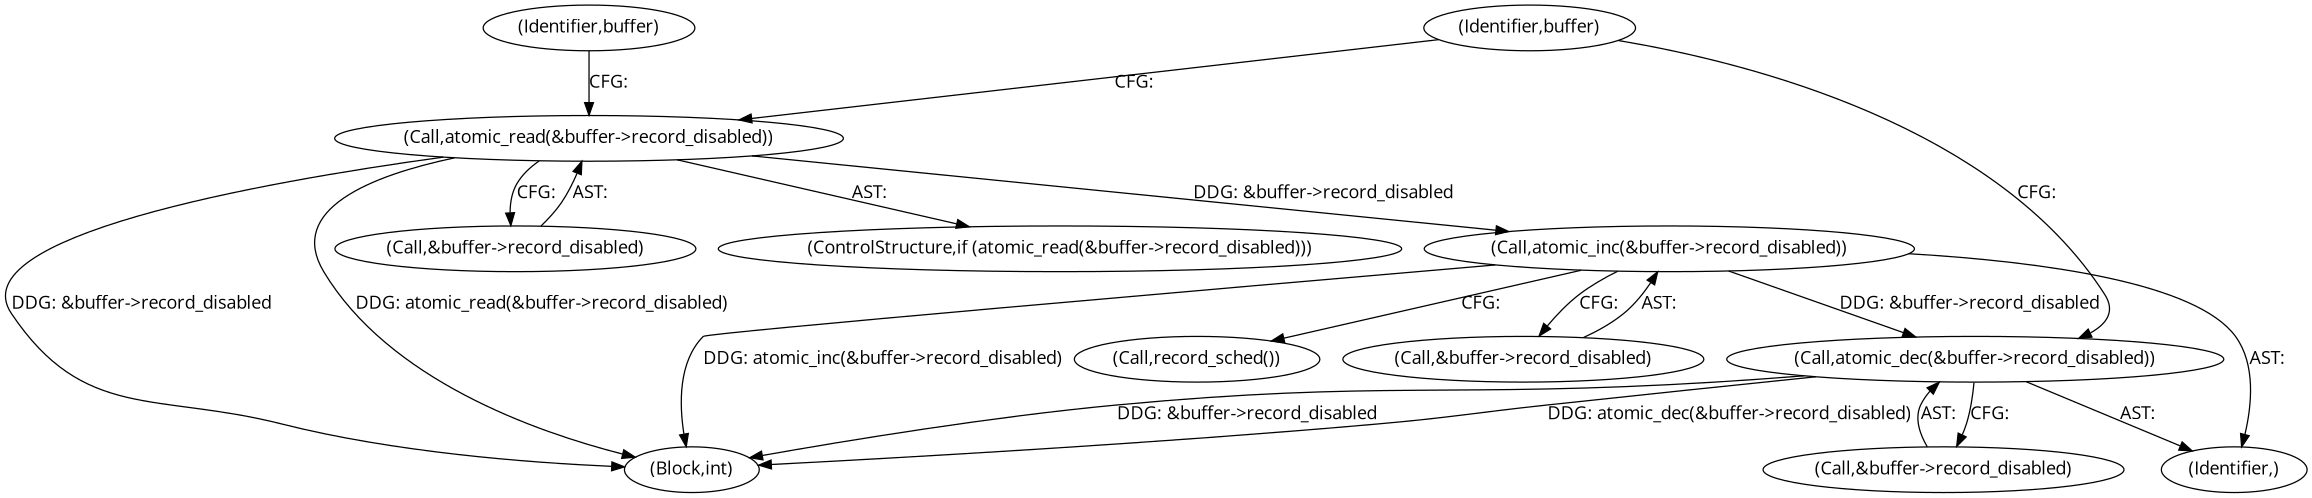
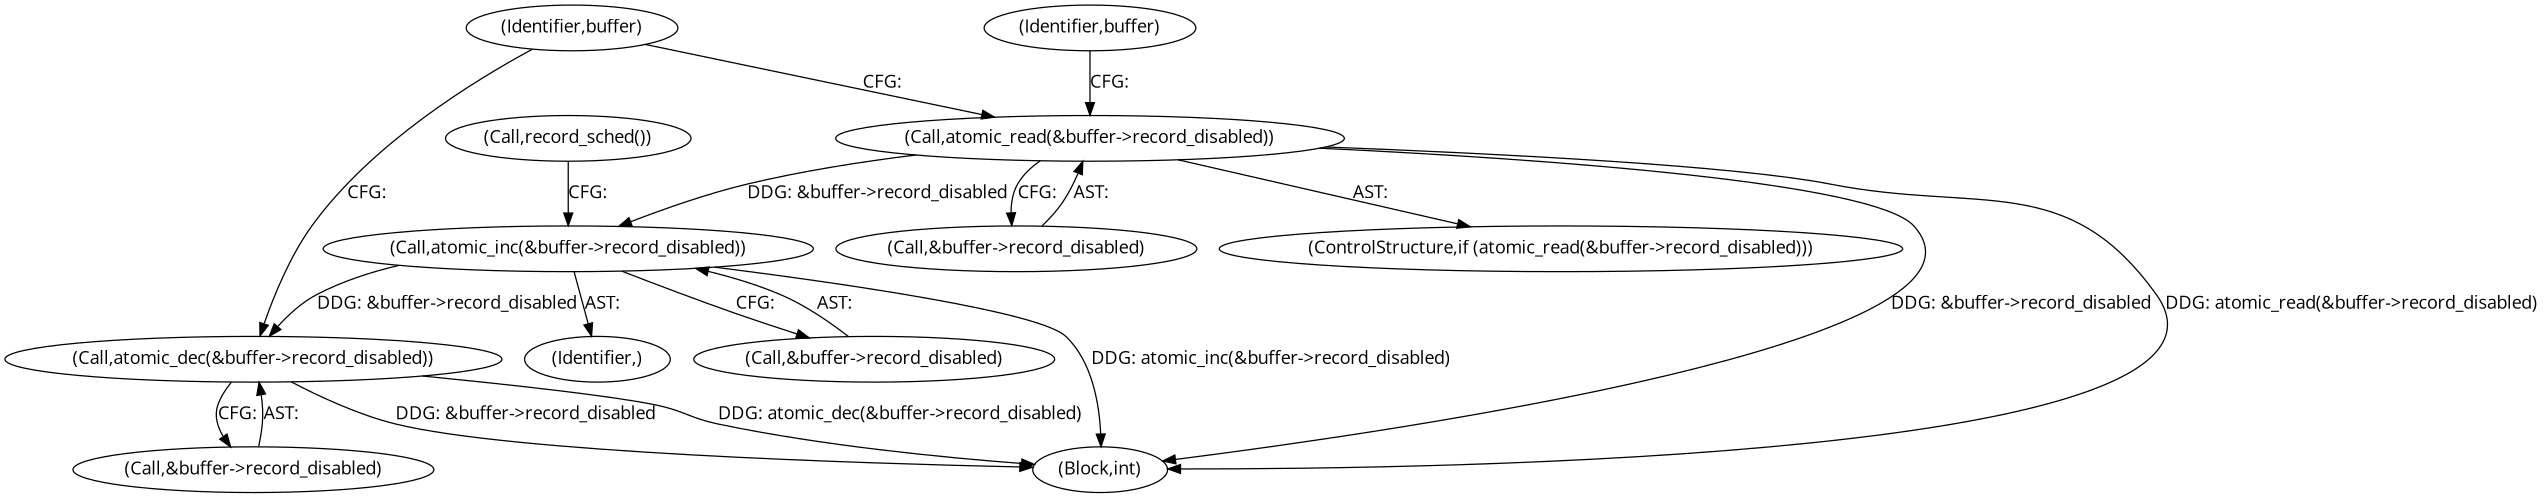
edge "(Call,atomic_inc(&buffer->record_disabled))" -> "(Call,record_sched())": reversed
edge "(Call,atomic_dec(&buffer->record_disabled))" -> "(Identifier,)": removed, label "AST:"
